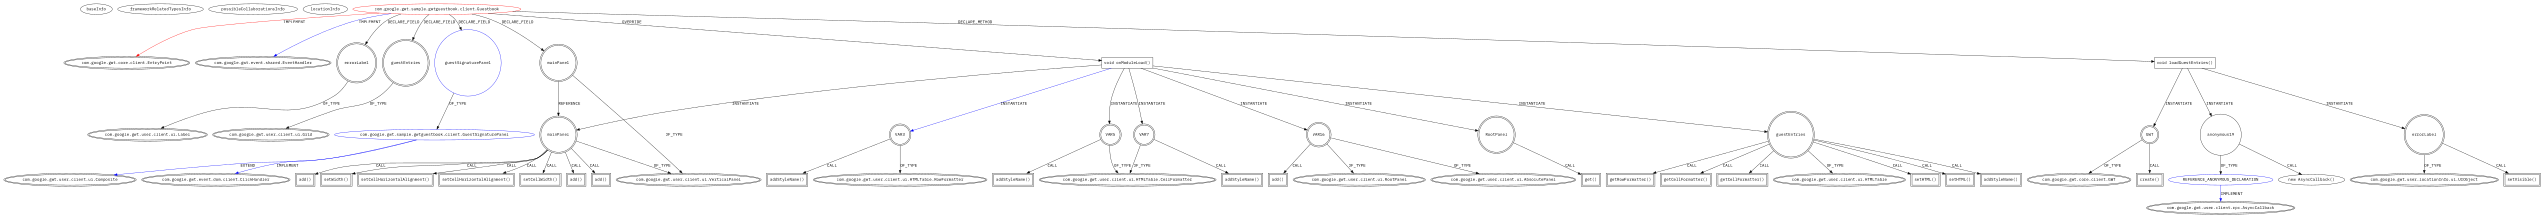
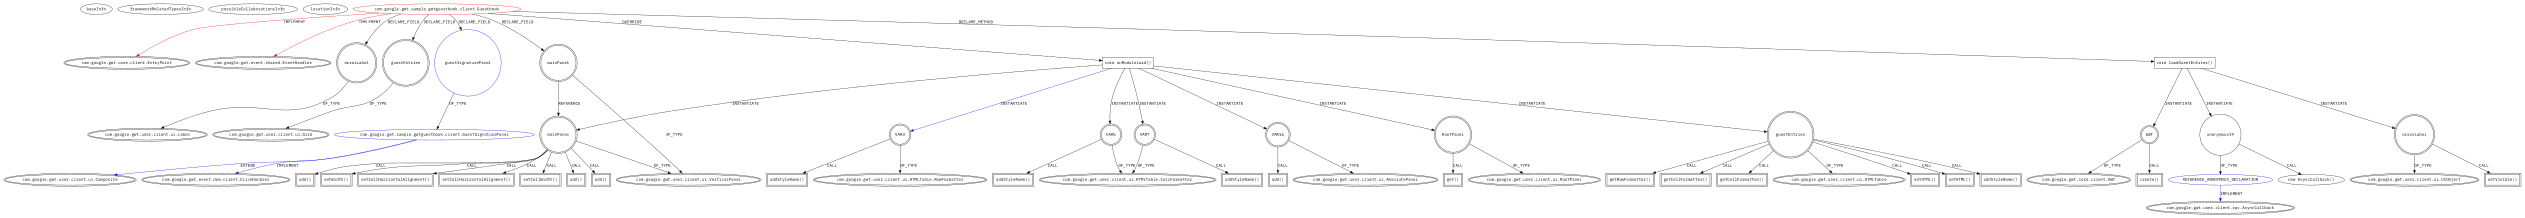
edge "com.google.gwt.sample.gwtguestbook.client.Guestbook" -> "com.google.gwt.event.shared.EventHandler": color blue -> red
edge "VAR16" -> "com.google.gwt.user.client.ui.RootPanel": now "RootPanel" -> "com.google.gwt.user.client.ui.RootPanel"
node "com.google.gwt.user.locationInfo.ui.UIObject": label "com.google.gwt.user.locationInfo.ui.UIObject" -> "com.google.gwt.user.client.ui.UIObject"
